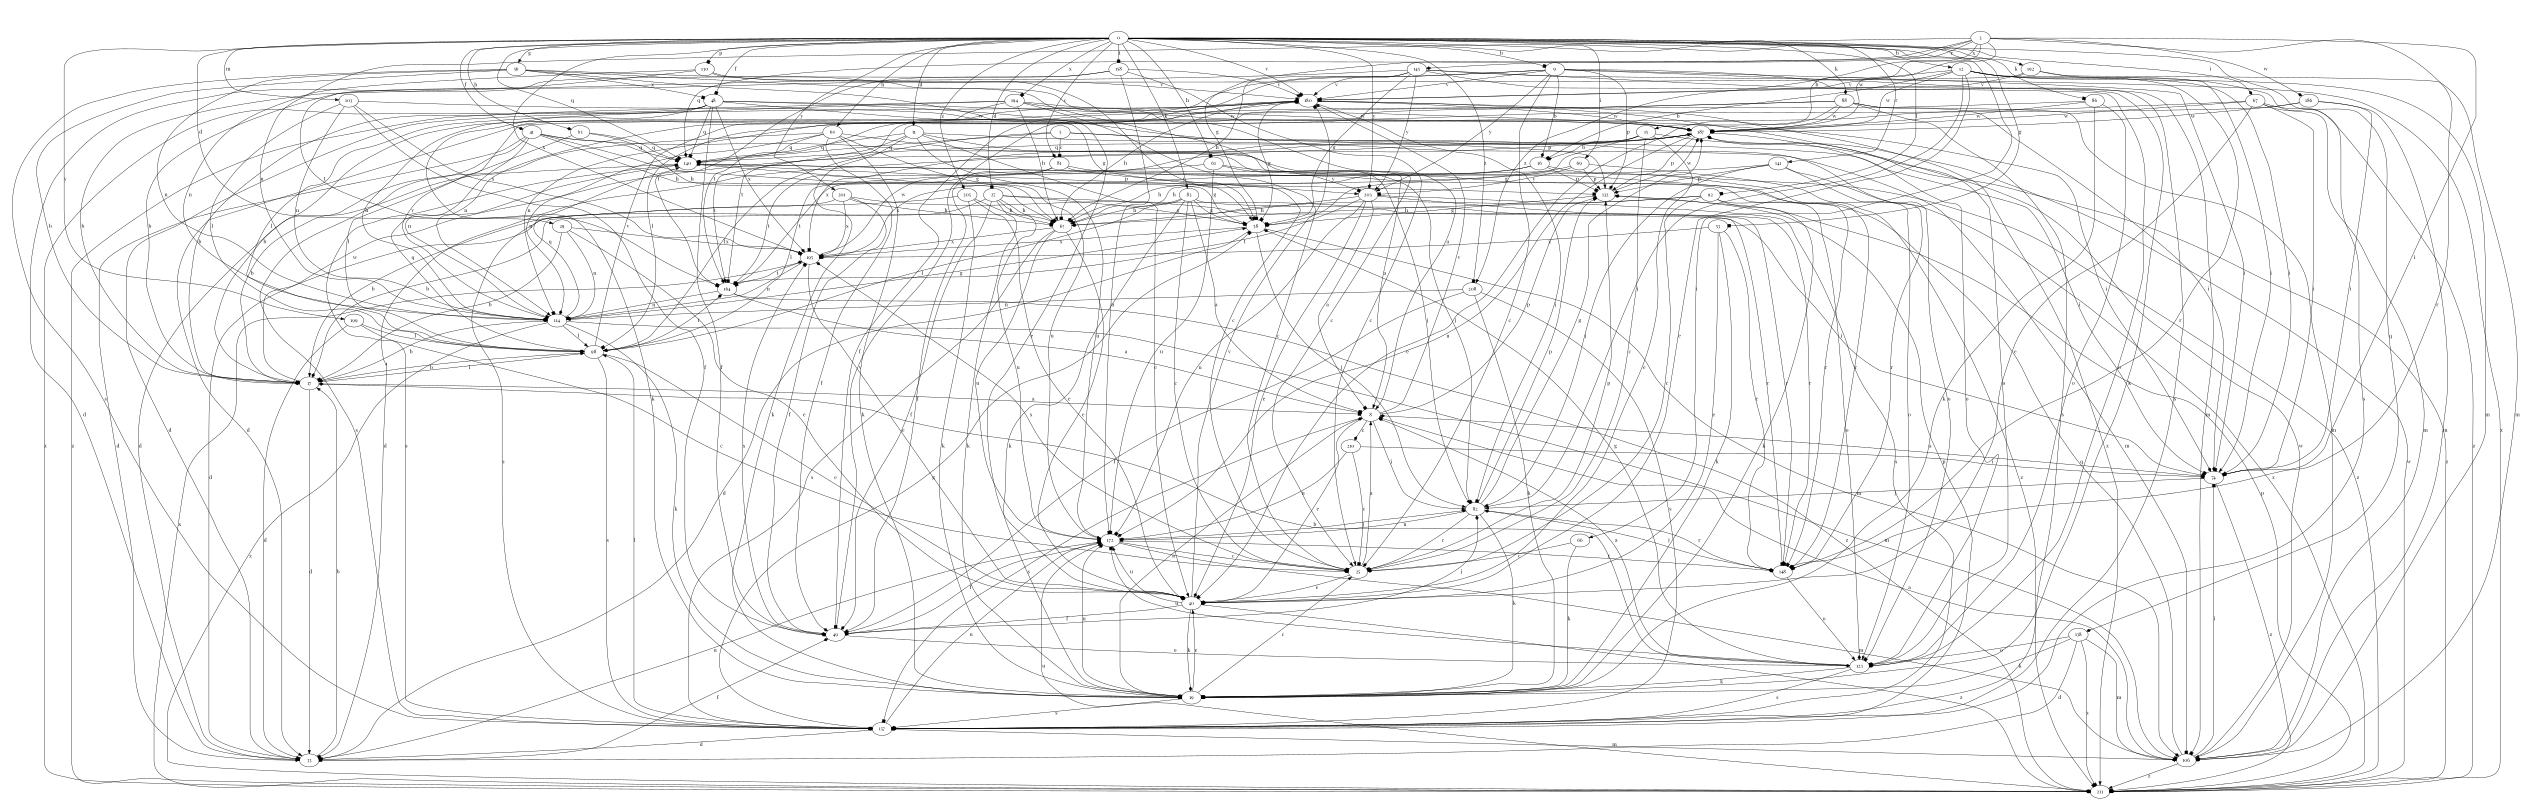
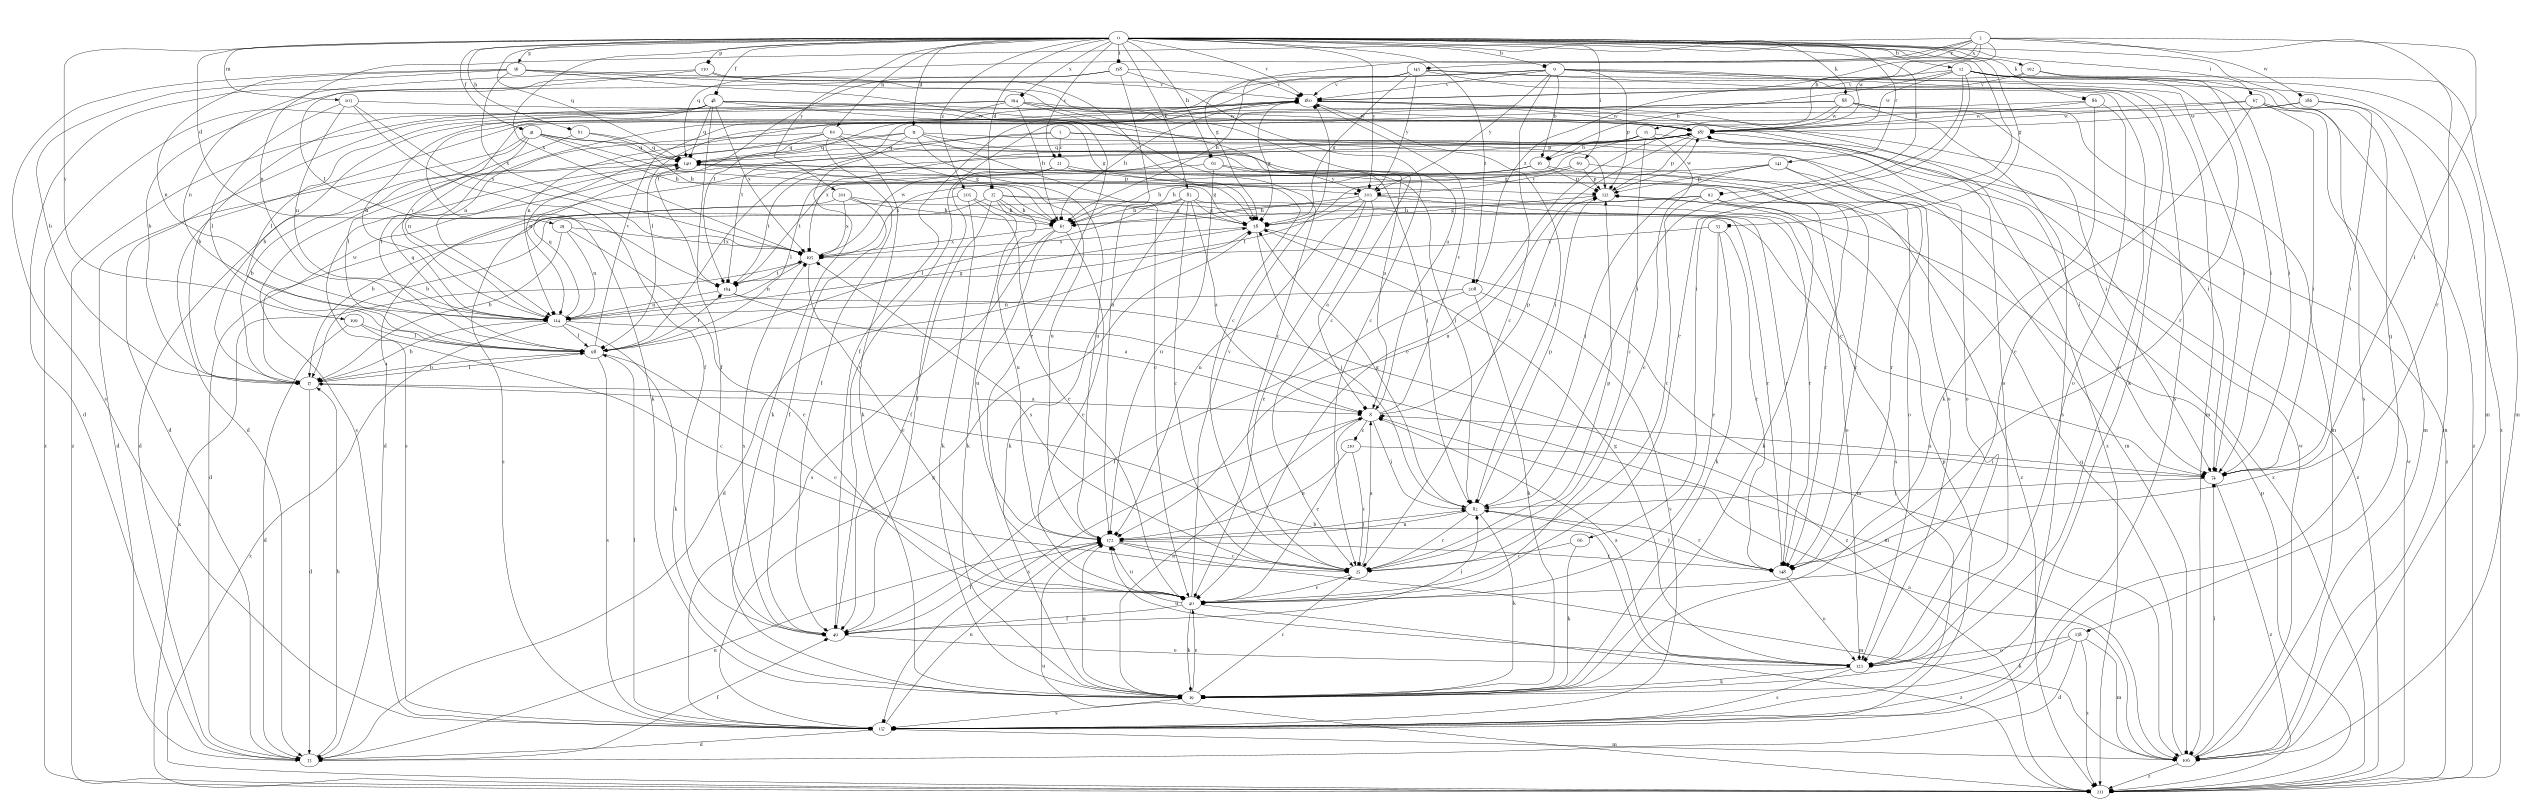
edge "56" -> "48": now "56" -> "195"
edge "145" -> "17": removed, label "b"
node "81": label "81" -> "21"
edge "31" -> "164": now "31" -> "98"
edge "92" -> "17": arrowhead diamond -> normal
edge "82" -> "187": now "82" -> "58"
edge "201" -> "74": label "i" -> "e"
edge "49" -> "123": arrowhead diamond -> box
